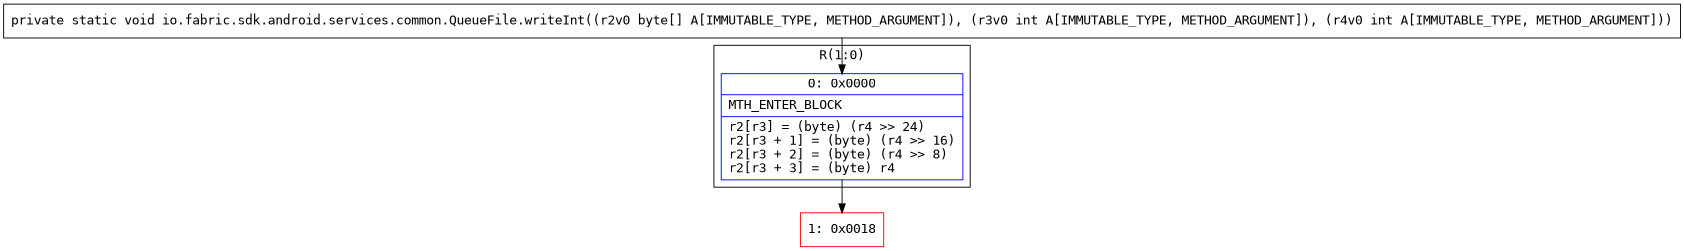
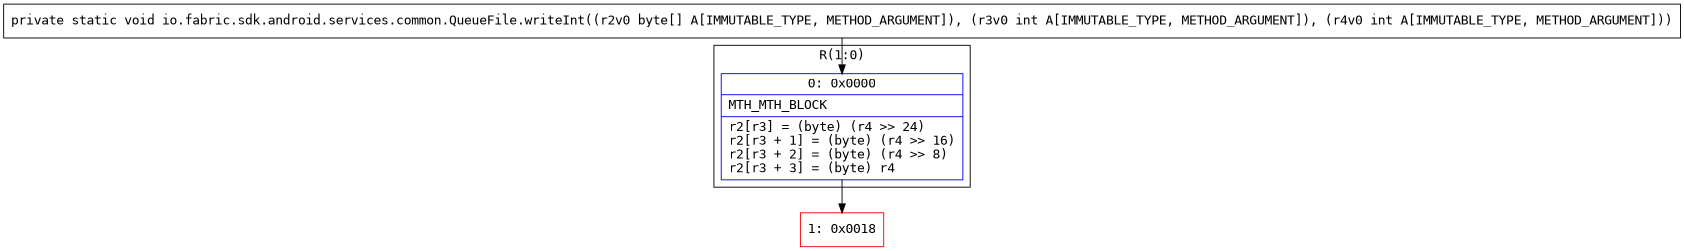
node "0: 0x0000": text "MTH_ENTER_BLOCK" -> "MTH_MTH_BLOCK"
